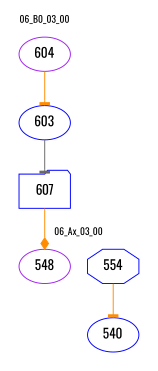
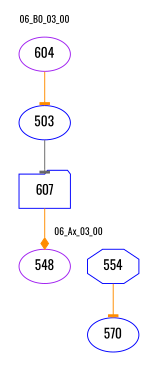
node "603": label "603" -> "503"
node "540": label "540" -> "570"
